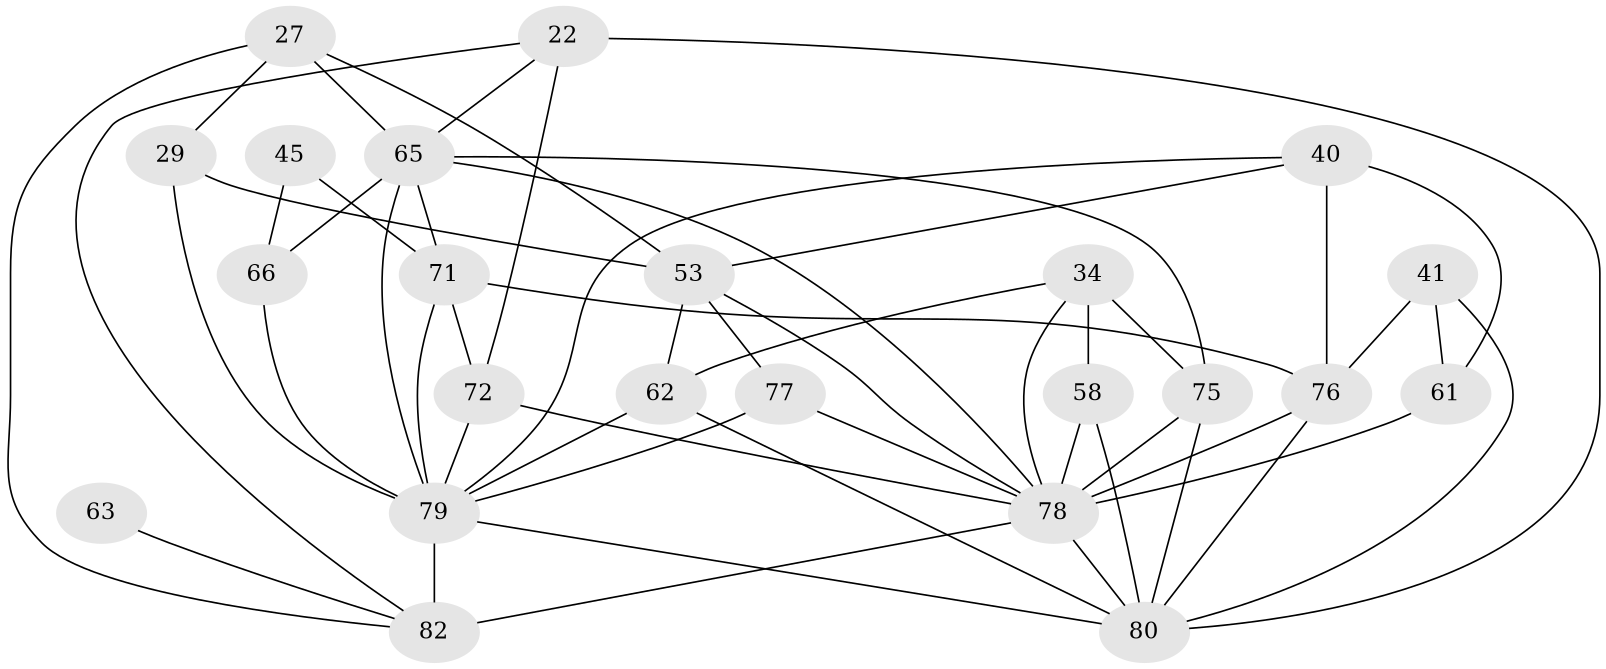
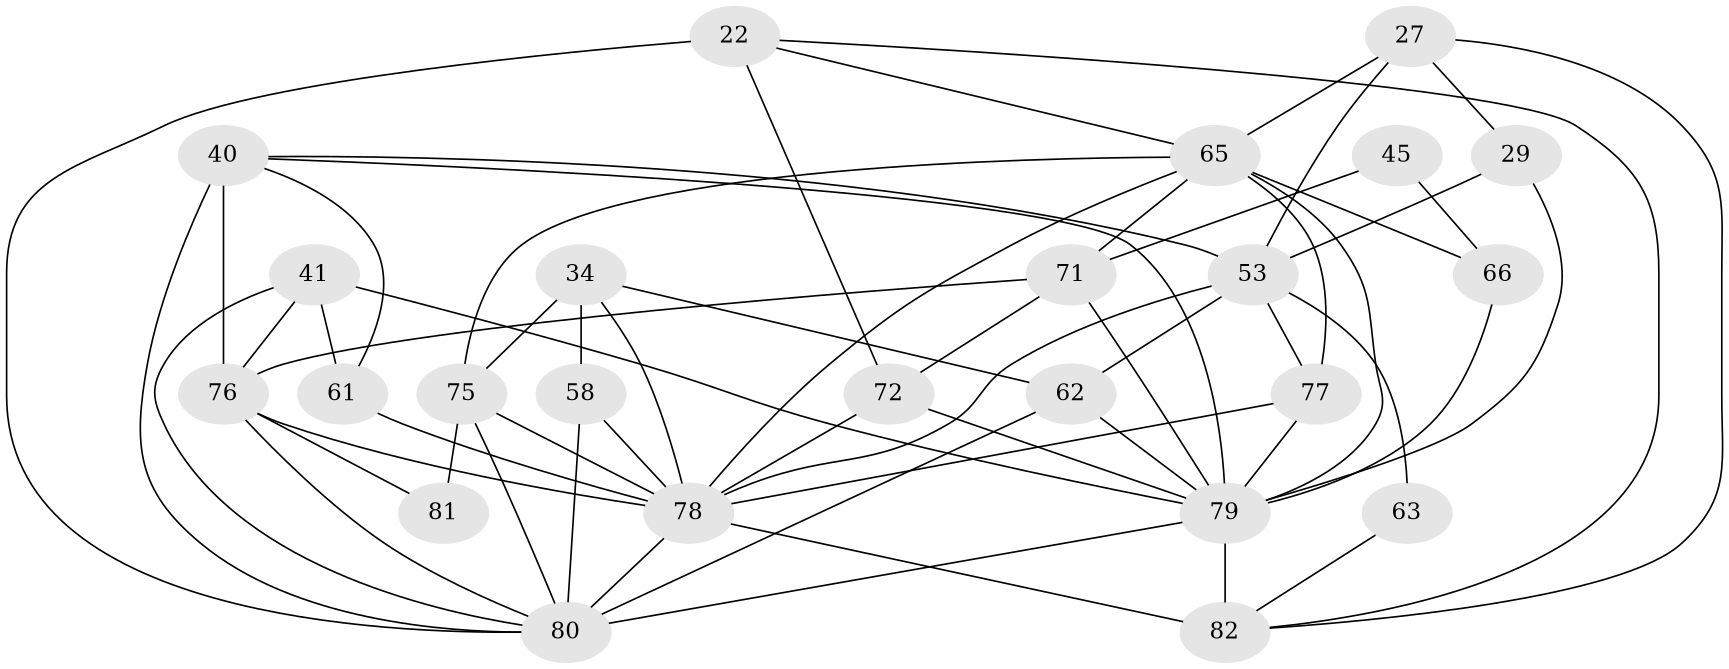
edge "65" -- "77": added
edge "53" -- "63": added
edge "41" -- "79": added
node "81": added
edge "40" -- "80": added
